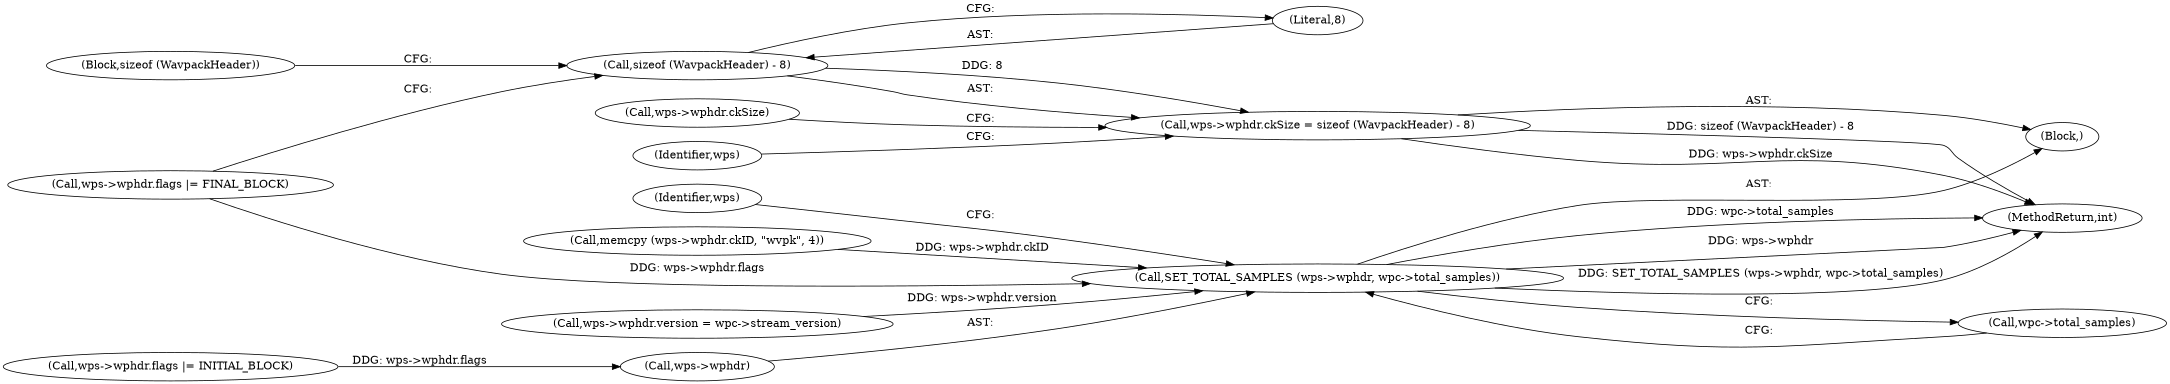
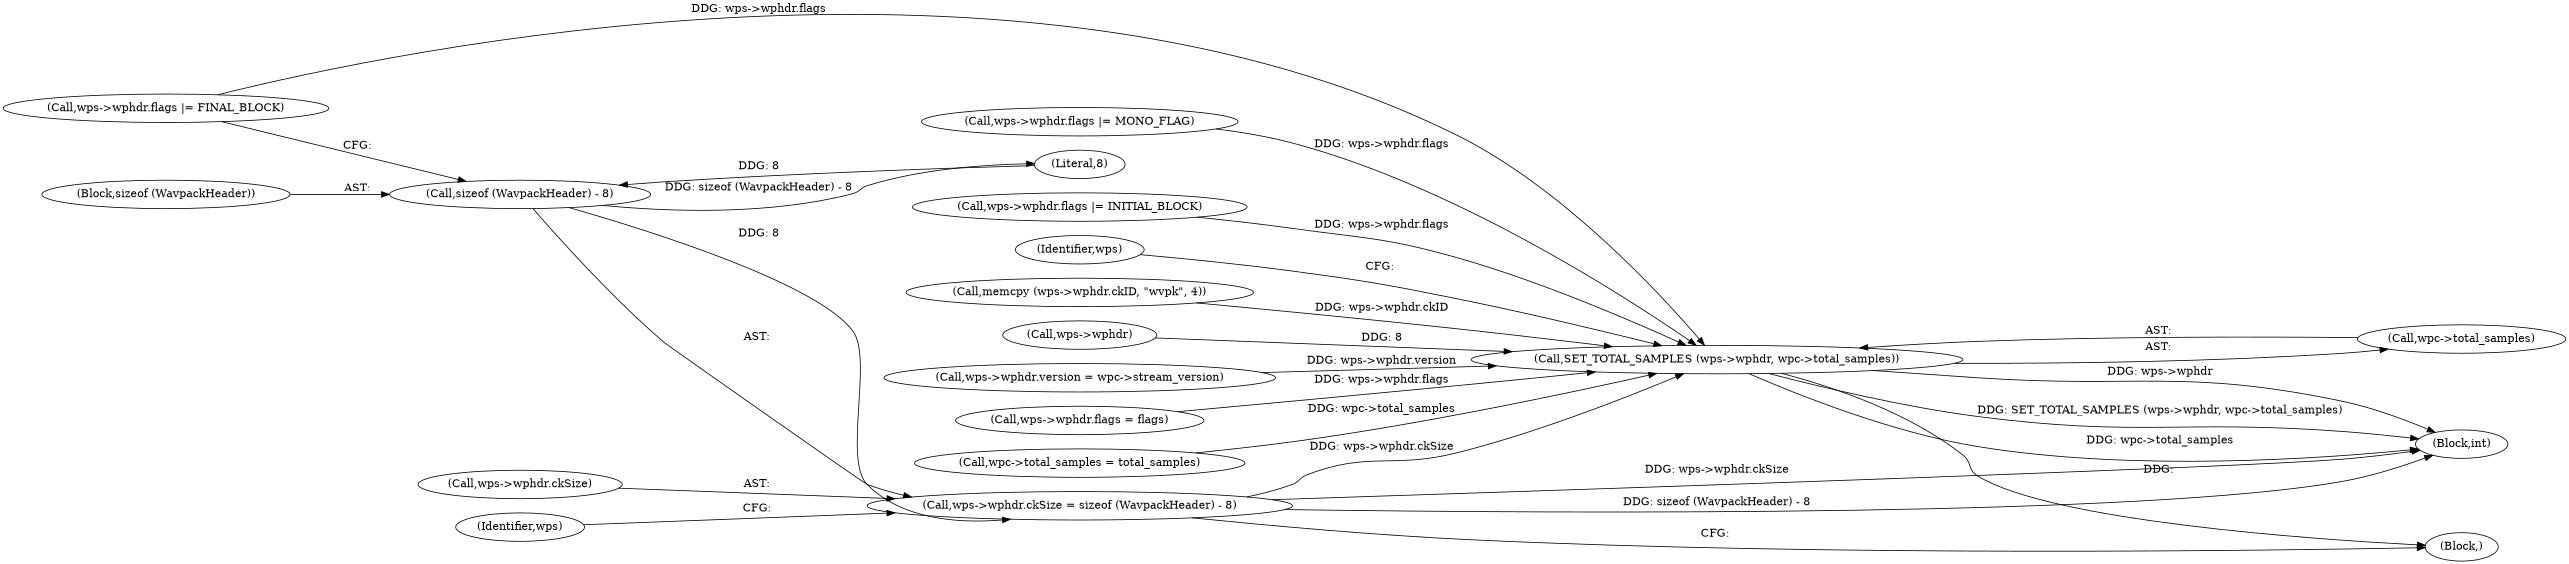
edge "(Call,sizeof (WavpackHeader) - 8)" -> "(Literal,8)": label "CFG: " -> "DDG: sizeof (WavpackHeader) - 8"
edge "(Literal,8)" -> "(Call,sizeof (WavpackHeader) - 8)": label "AST: " -> "DDG: 8"
edge "(Block,sizeof (WavpackHeader))" -> "(Call,sizeof (WavpackHeader) - 8)": label "CFG: " -> "AST: "
edge "(Call,wps->wphdr.ckSize = sizeof (WavpackHeader) - 8)" -> "(Block,)": label "AST: " -> "CFG: "
edge "(Call,wps->wphdr.ckSize)" -> "(Call,wps->wphdr.ckSize = sizeof (WavpackHeader) - 8)": label "CFG: " -> "AST: "
node "(Call,wps->wphdr.flags |= MONO_FLAG)": added
edge "(Call,SET_TOTAL_SAMPLES (wps->wphdr, wpc->total_samples))" -> "(Block,)": label "AST: " -> "DDG: "
node "(MethodReturn,int)": label "(MethodReturn,int)" -> "(Block,int)"
edge "(Call,SET_TOTAL_SAMPLES (wps->wphdr, wpc->total_samples))" -> "(Call,wpc->total_samples)": label "CFG: " -> "AST: "
edge "(Call,wps->wphdr)" -> "(Call,SET_TOTAL_SAMPLES (wps->wphdr, wpc->total_samples))": label "AST: " -> "DDG: 8"
edge "(Call,wpc->total_samples)" -> "(Call,SET_TOTAL_SAMPLES (wps->wphdr, wpc->total_samples))": label "CFG: " -> "AST: "
edge "(Call,wps->wphdr.flags |= INITIAL_BLOCK)" -> "(Call,wps->wphdr)": now "(Call,wps->wphdr.flags |= INITIAL_BLOCK)" -> "(Call,SET_TOTAL_SAMPLES (wps->wphdr, wpc->total_samples))"
node "(Call,wps->wphdr.flags = flags)": added
edge "(Call,wps->wphdr.ckSize = sizeof (WavpackHeader) - 8)" -> "(Call,SET_TOTAL_SAMPLES (wps->wphdr, wpc->total_samples))": added, label "DDG: wps->wphdr.ckSize"
node "(Call,wpc->total_samples = total_samples)": added
